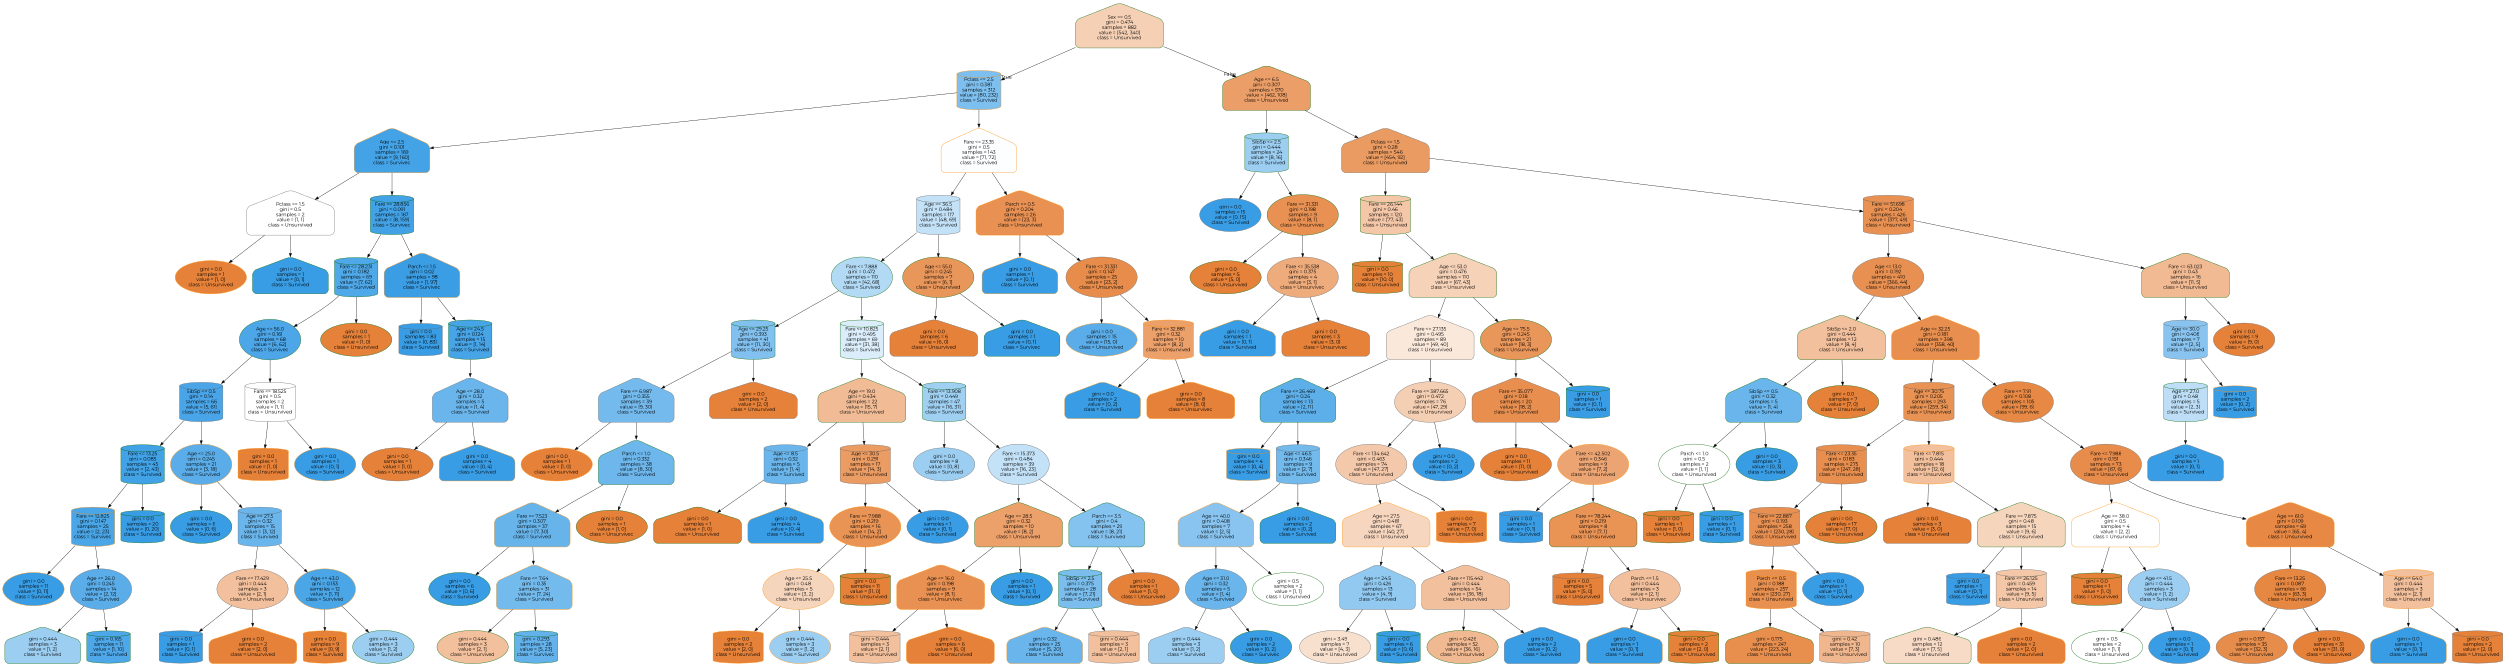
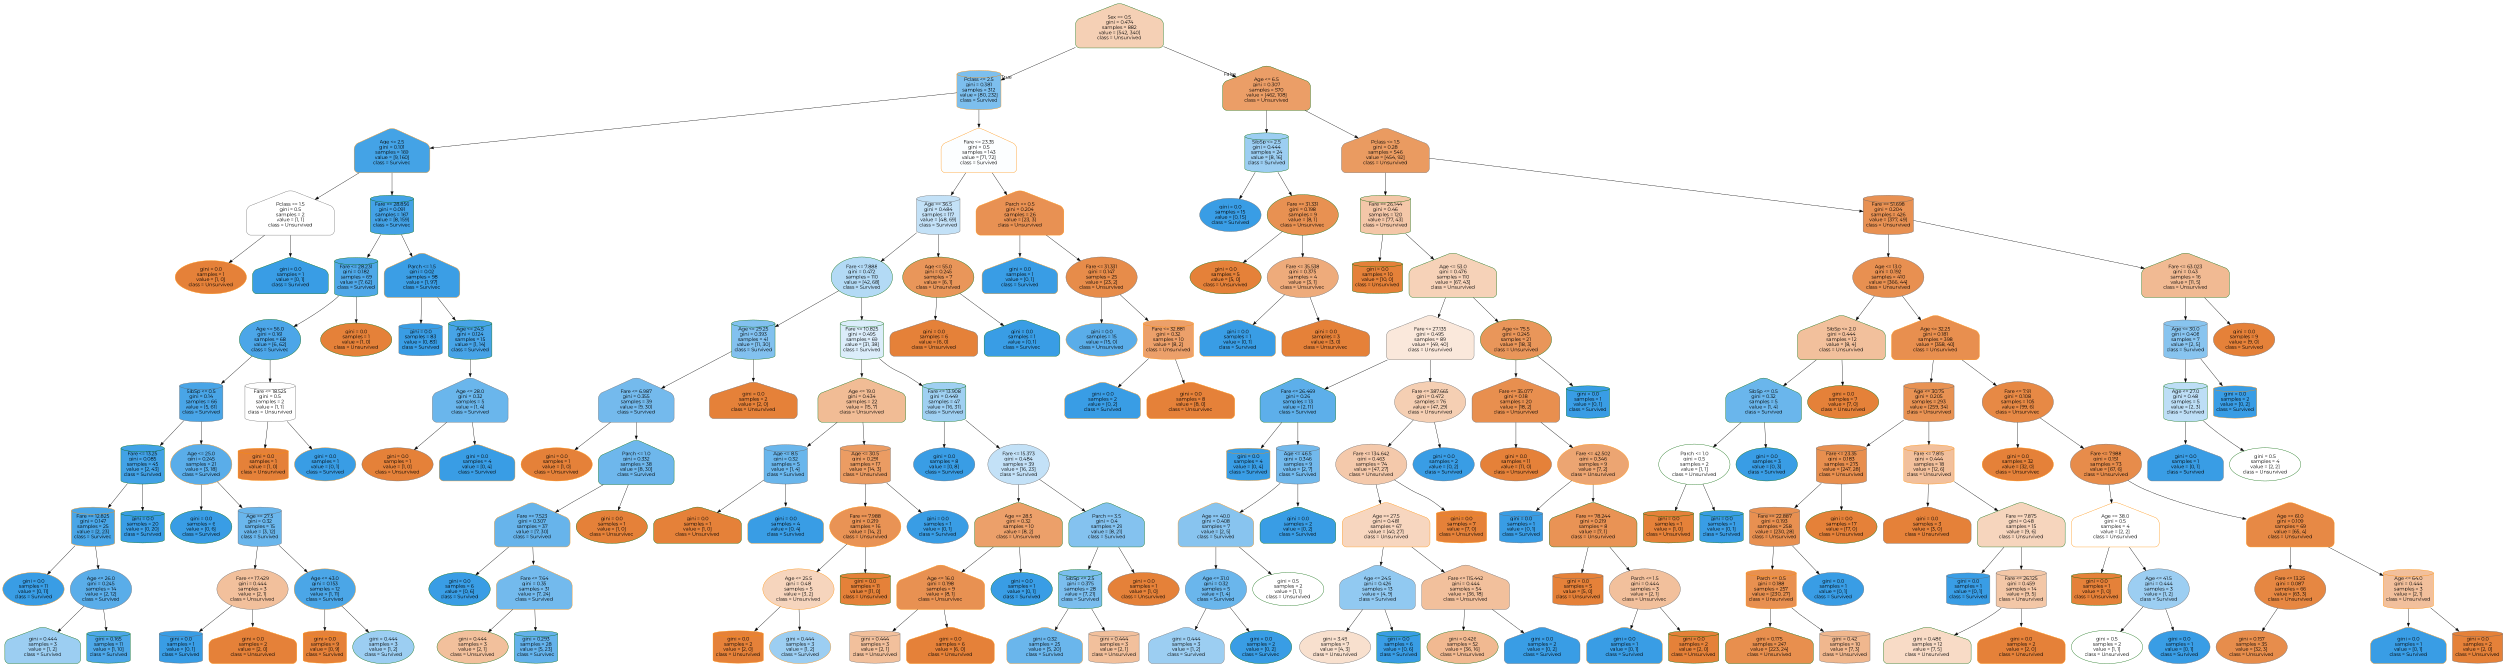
node "gini = 0.0 samples = 8 value = [0, 8] class = Survived": fillcolor #9ccef2 -> #399de5
node "gini = 0.0 samples = 32 value = [32, 0] class = Unsurvived": added
node "gini = 0.5 samples = 4 value = [2, 2] class = Unsurvived": added
node "gini = 0.0 samples = 31 value = [31, 0] class = Unsurvived": removed
